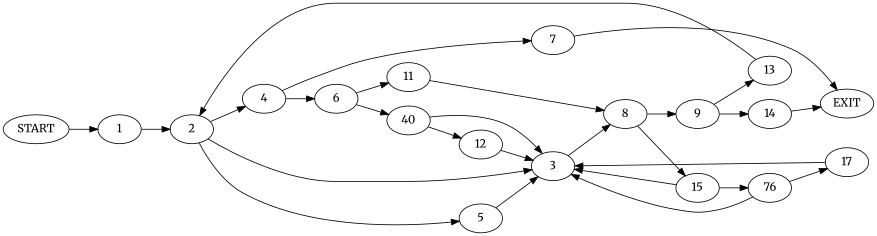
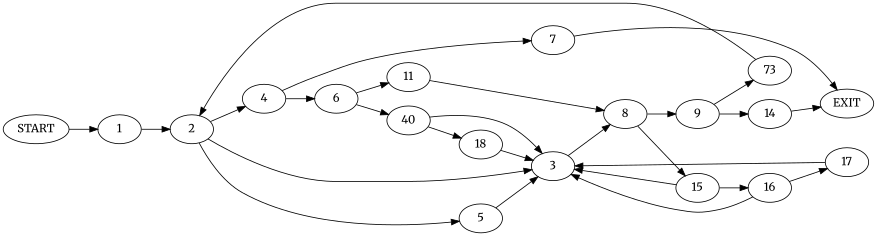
node "13": label "13" -> "73"
node "12": label "12" -> "18"
node "76": label "76" -> "16"
